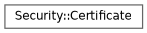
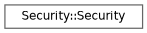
node "Security::Certificate": label "Security::Certificate" -> "Security::Security"
